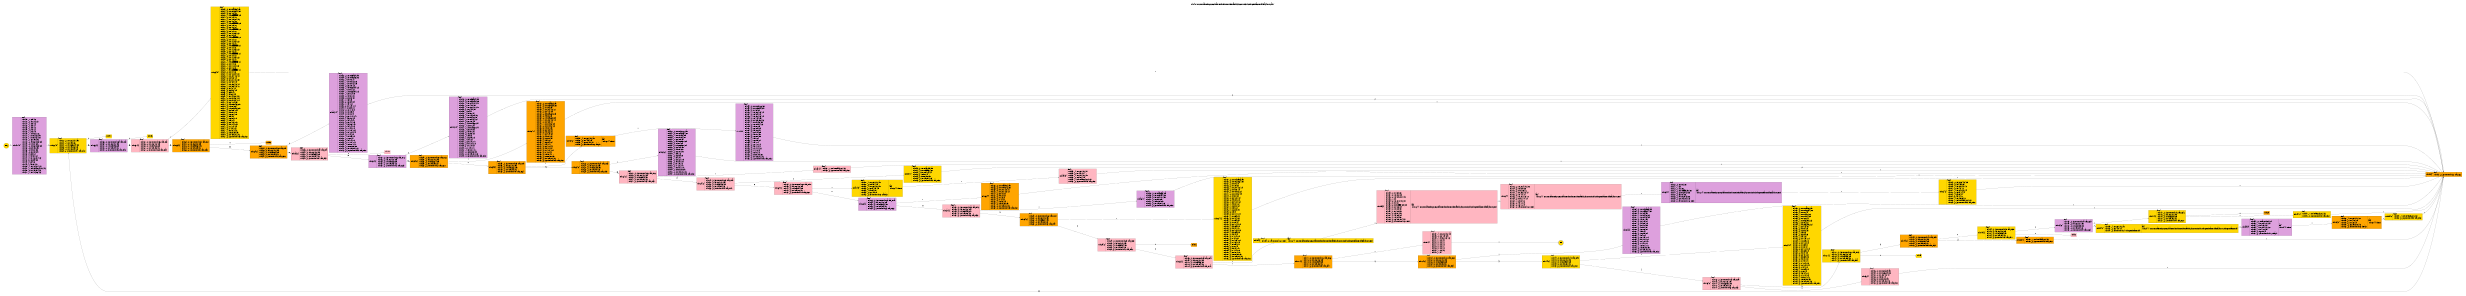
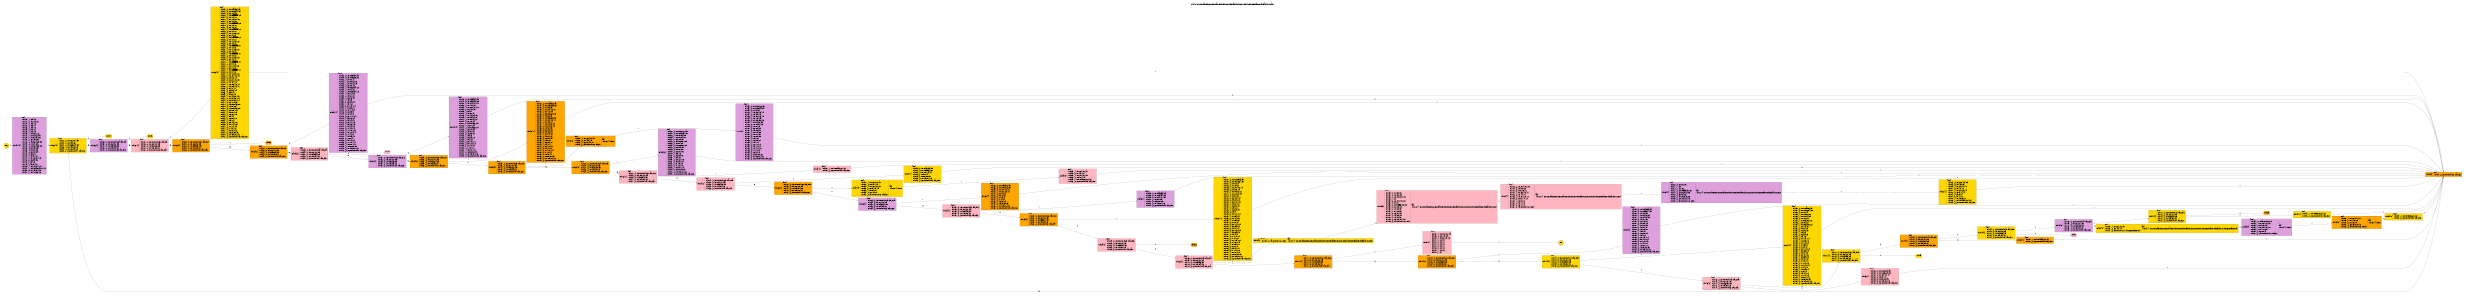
node "0x401669 [28]": fillcolor lightpink -> orange
